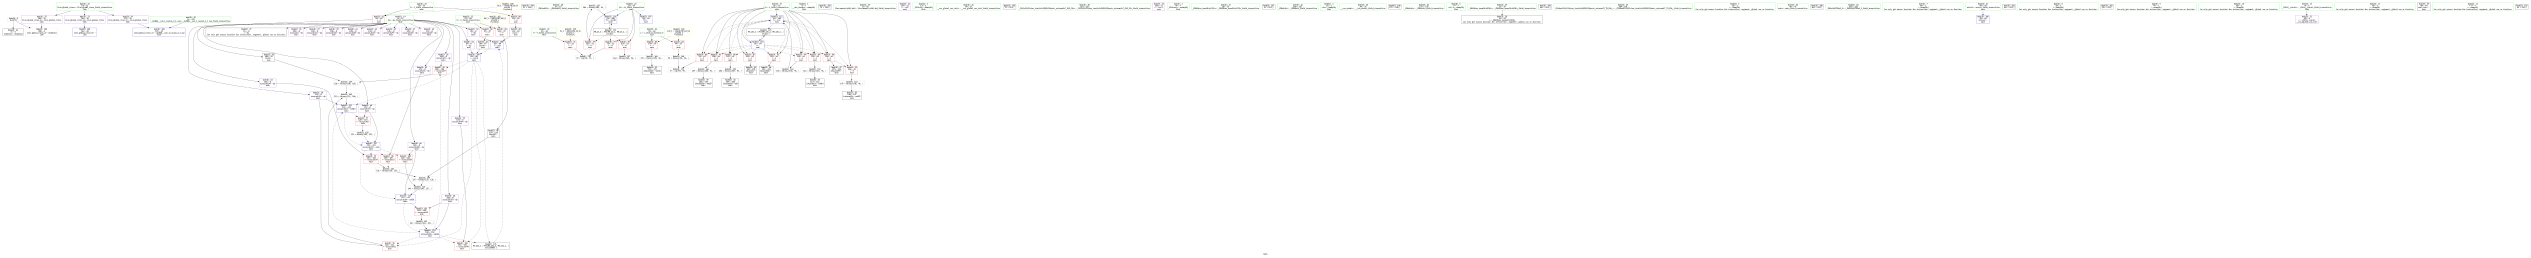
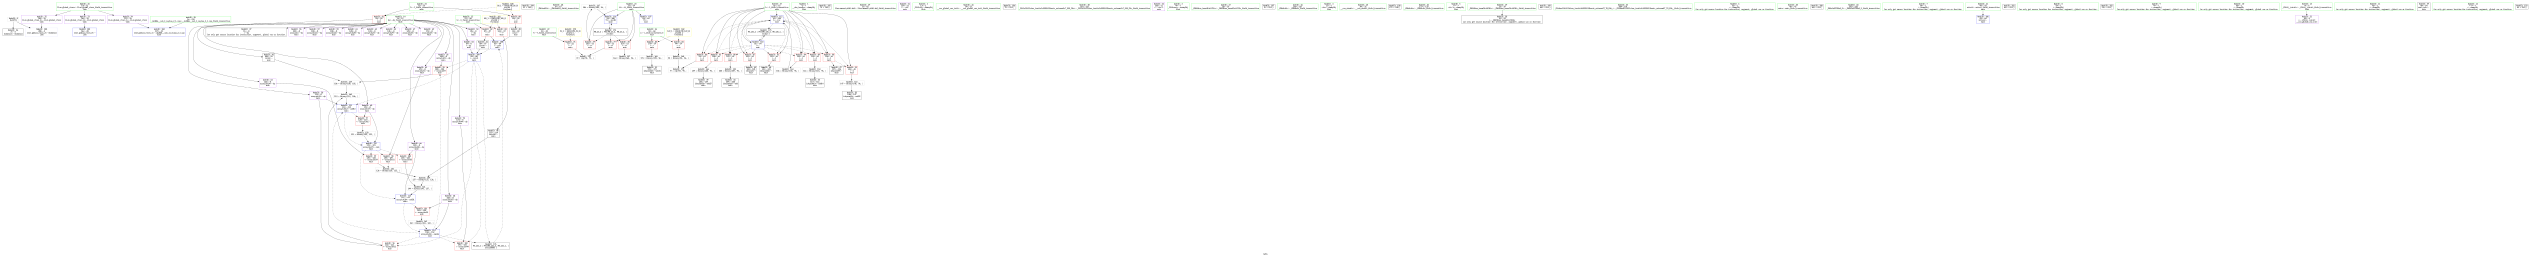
edge "NodeID: 53" -> "NodeID: 108": now "NodeID: 82" -> "NodeID: 108"
